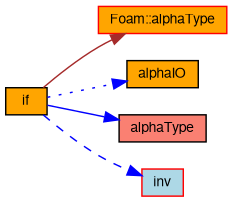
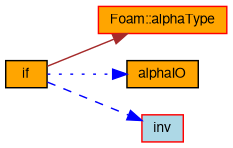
node "alphaType": removed
